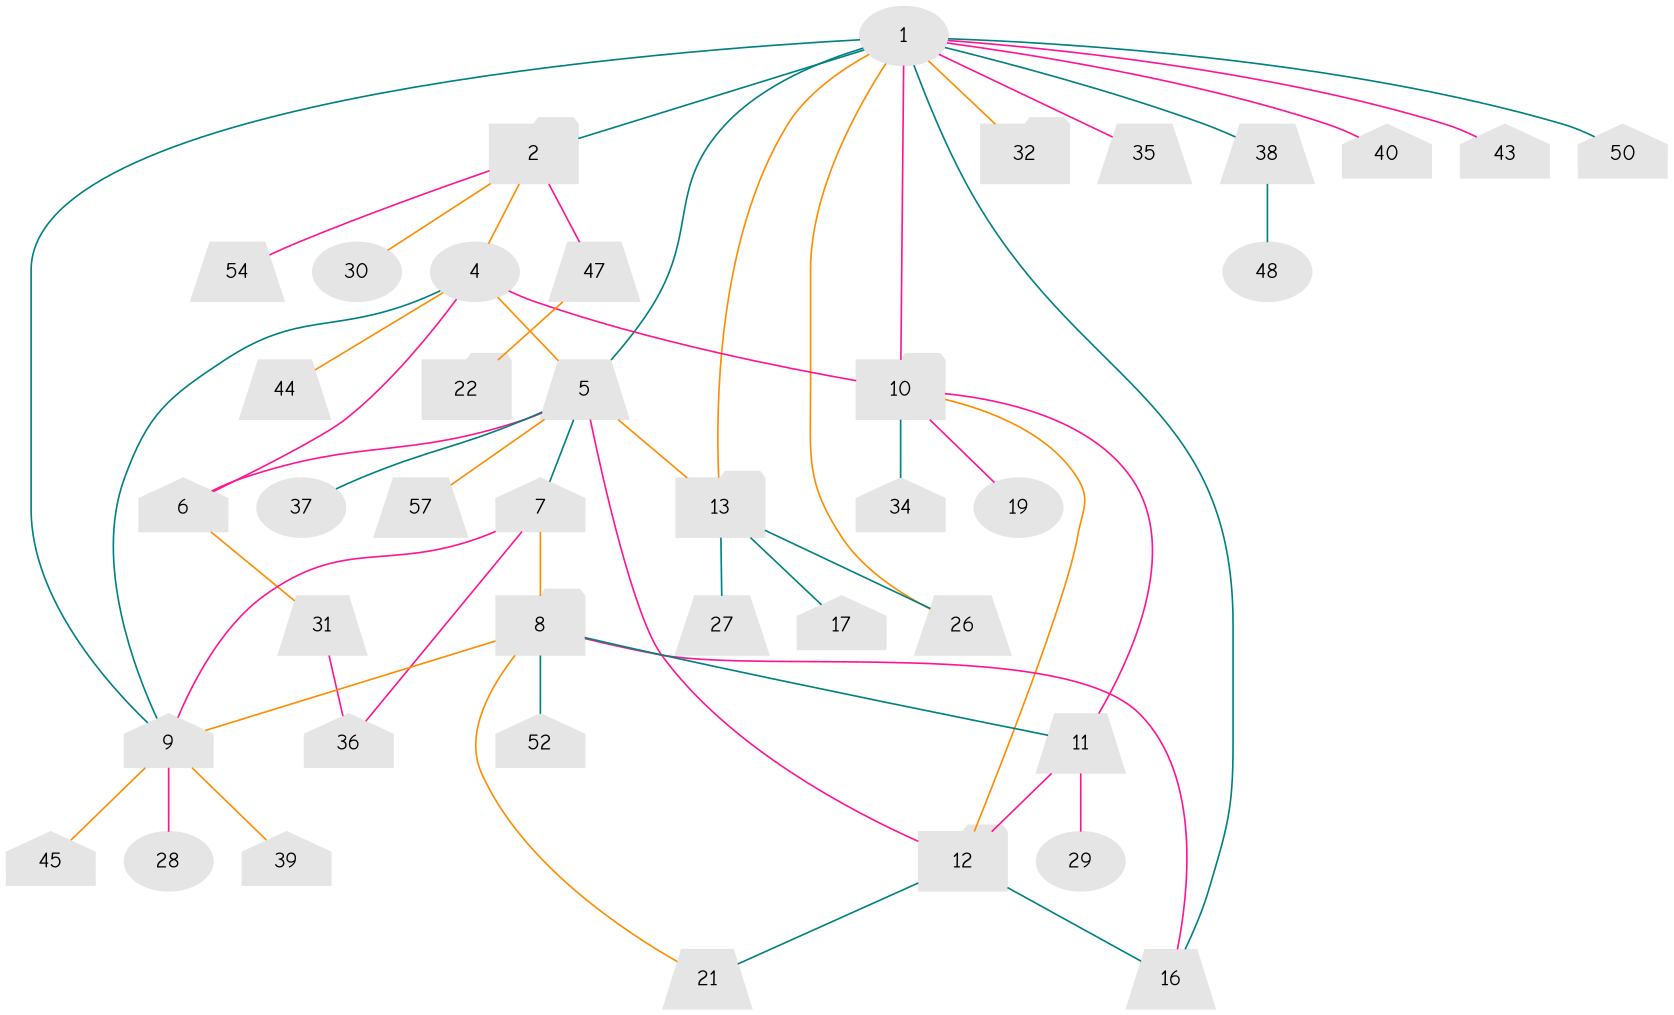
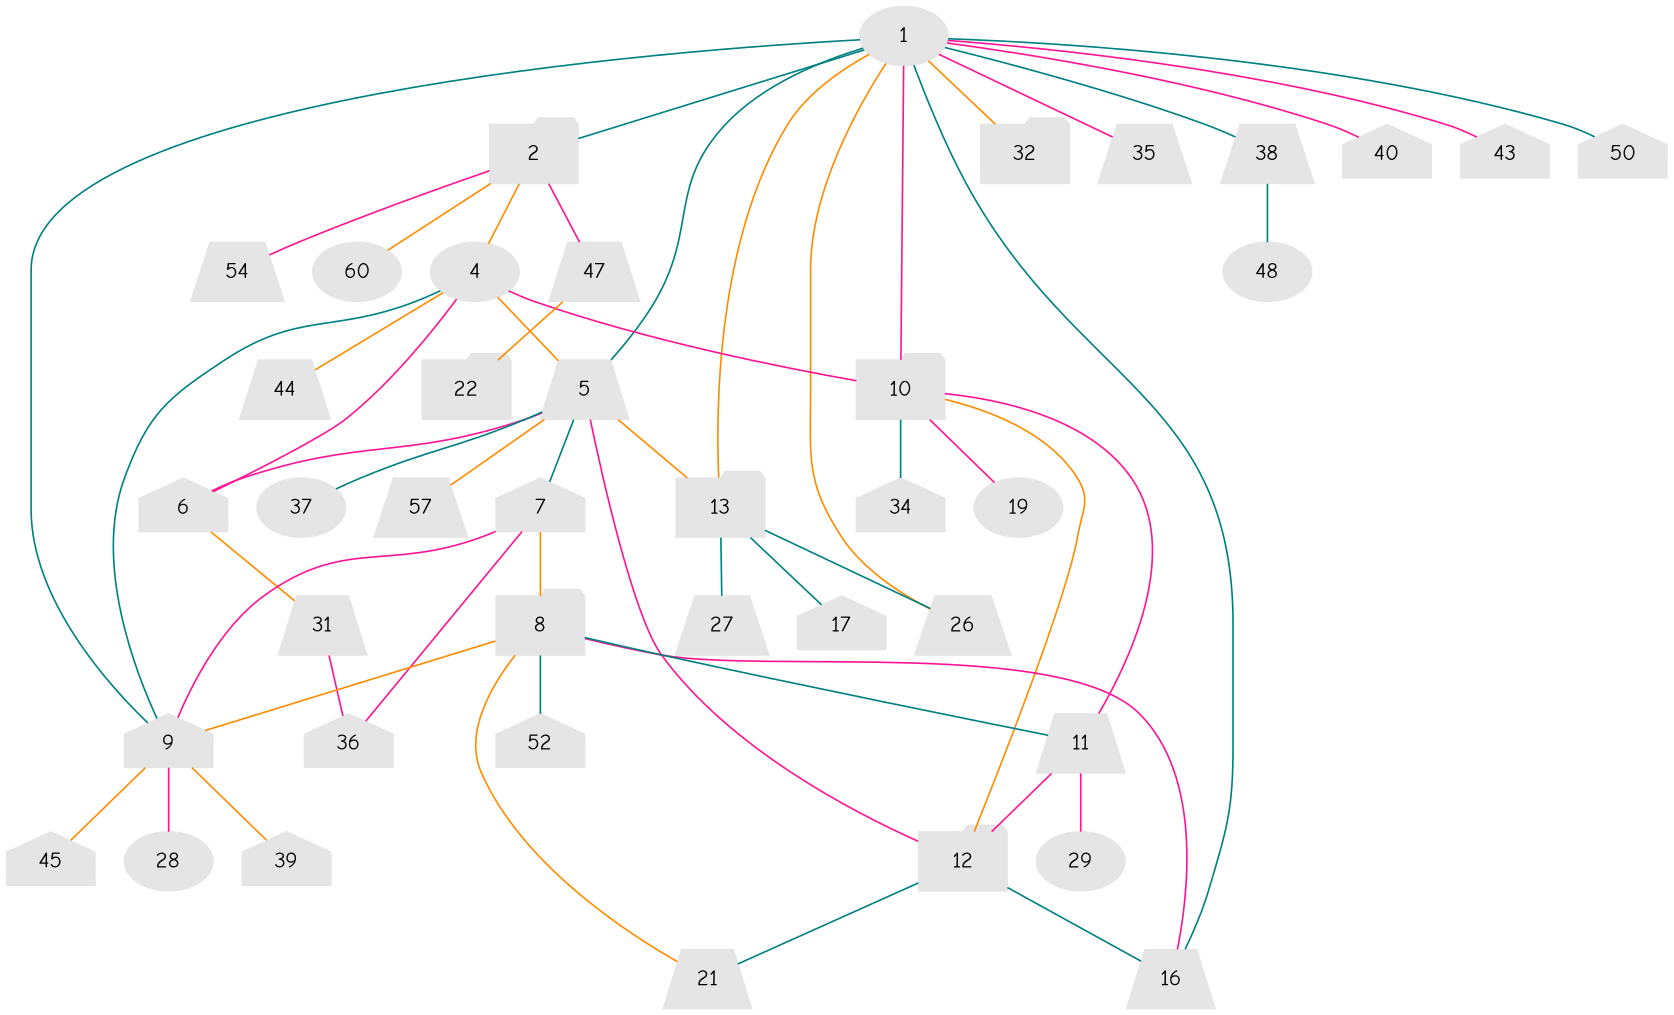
node "30": label "30" -> "60"
